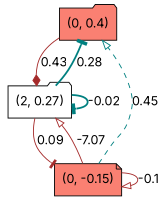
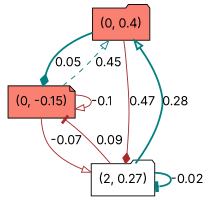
edge "(0, 0.4)" -> "(0, -0.15)": added, label "0.05"
edge "(0, 0.4)" -> "(2, 0.27)": label "0.43" -> "0.47"
edge "(2, 0.27)" -> "(0, 0.4)": arrowhead tee -> onormal
edge "(0, -0.15)" -> "(2, 0.27)": label "-7.07" -> "-0.07"
